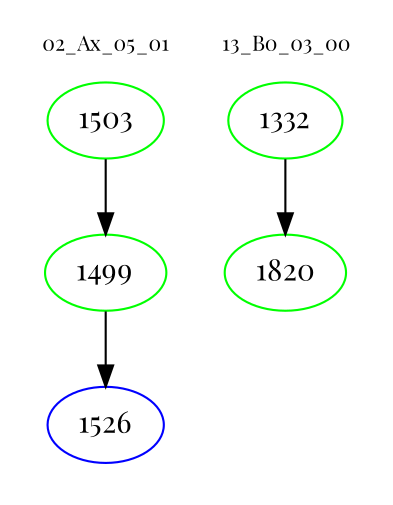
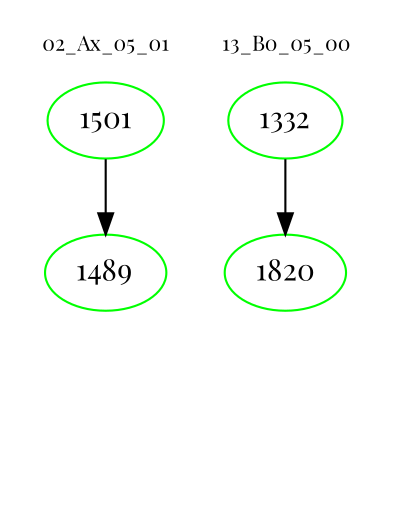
cluster "13_B0_03_00": label "13_B0_03_00" -> "13_B0_05_00"
node "1503": label "1503" -> "1501"
node "1499": label "1499" -> "1489"
node "1526": removed
